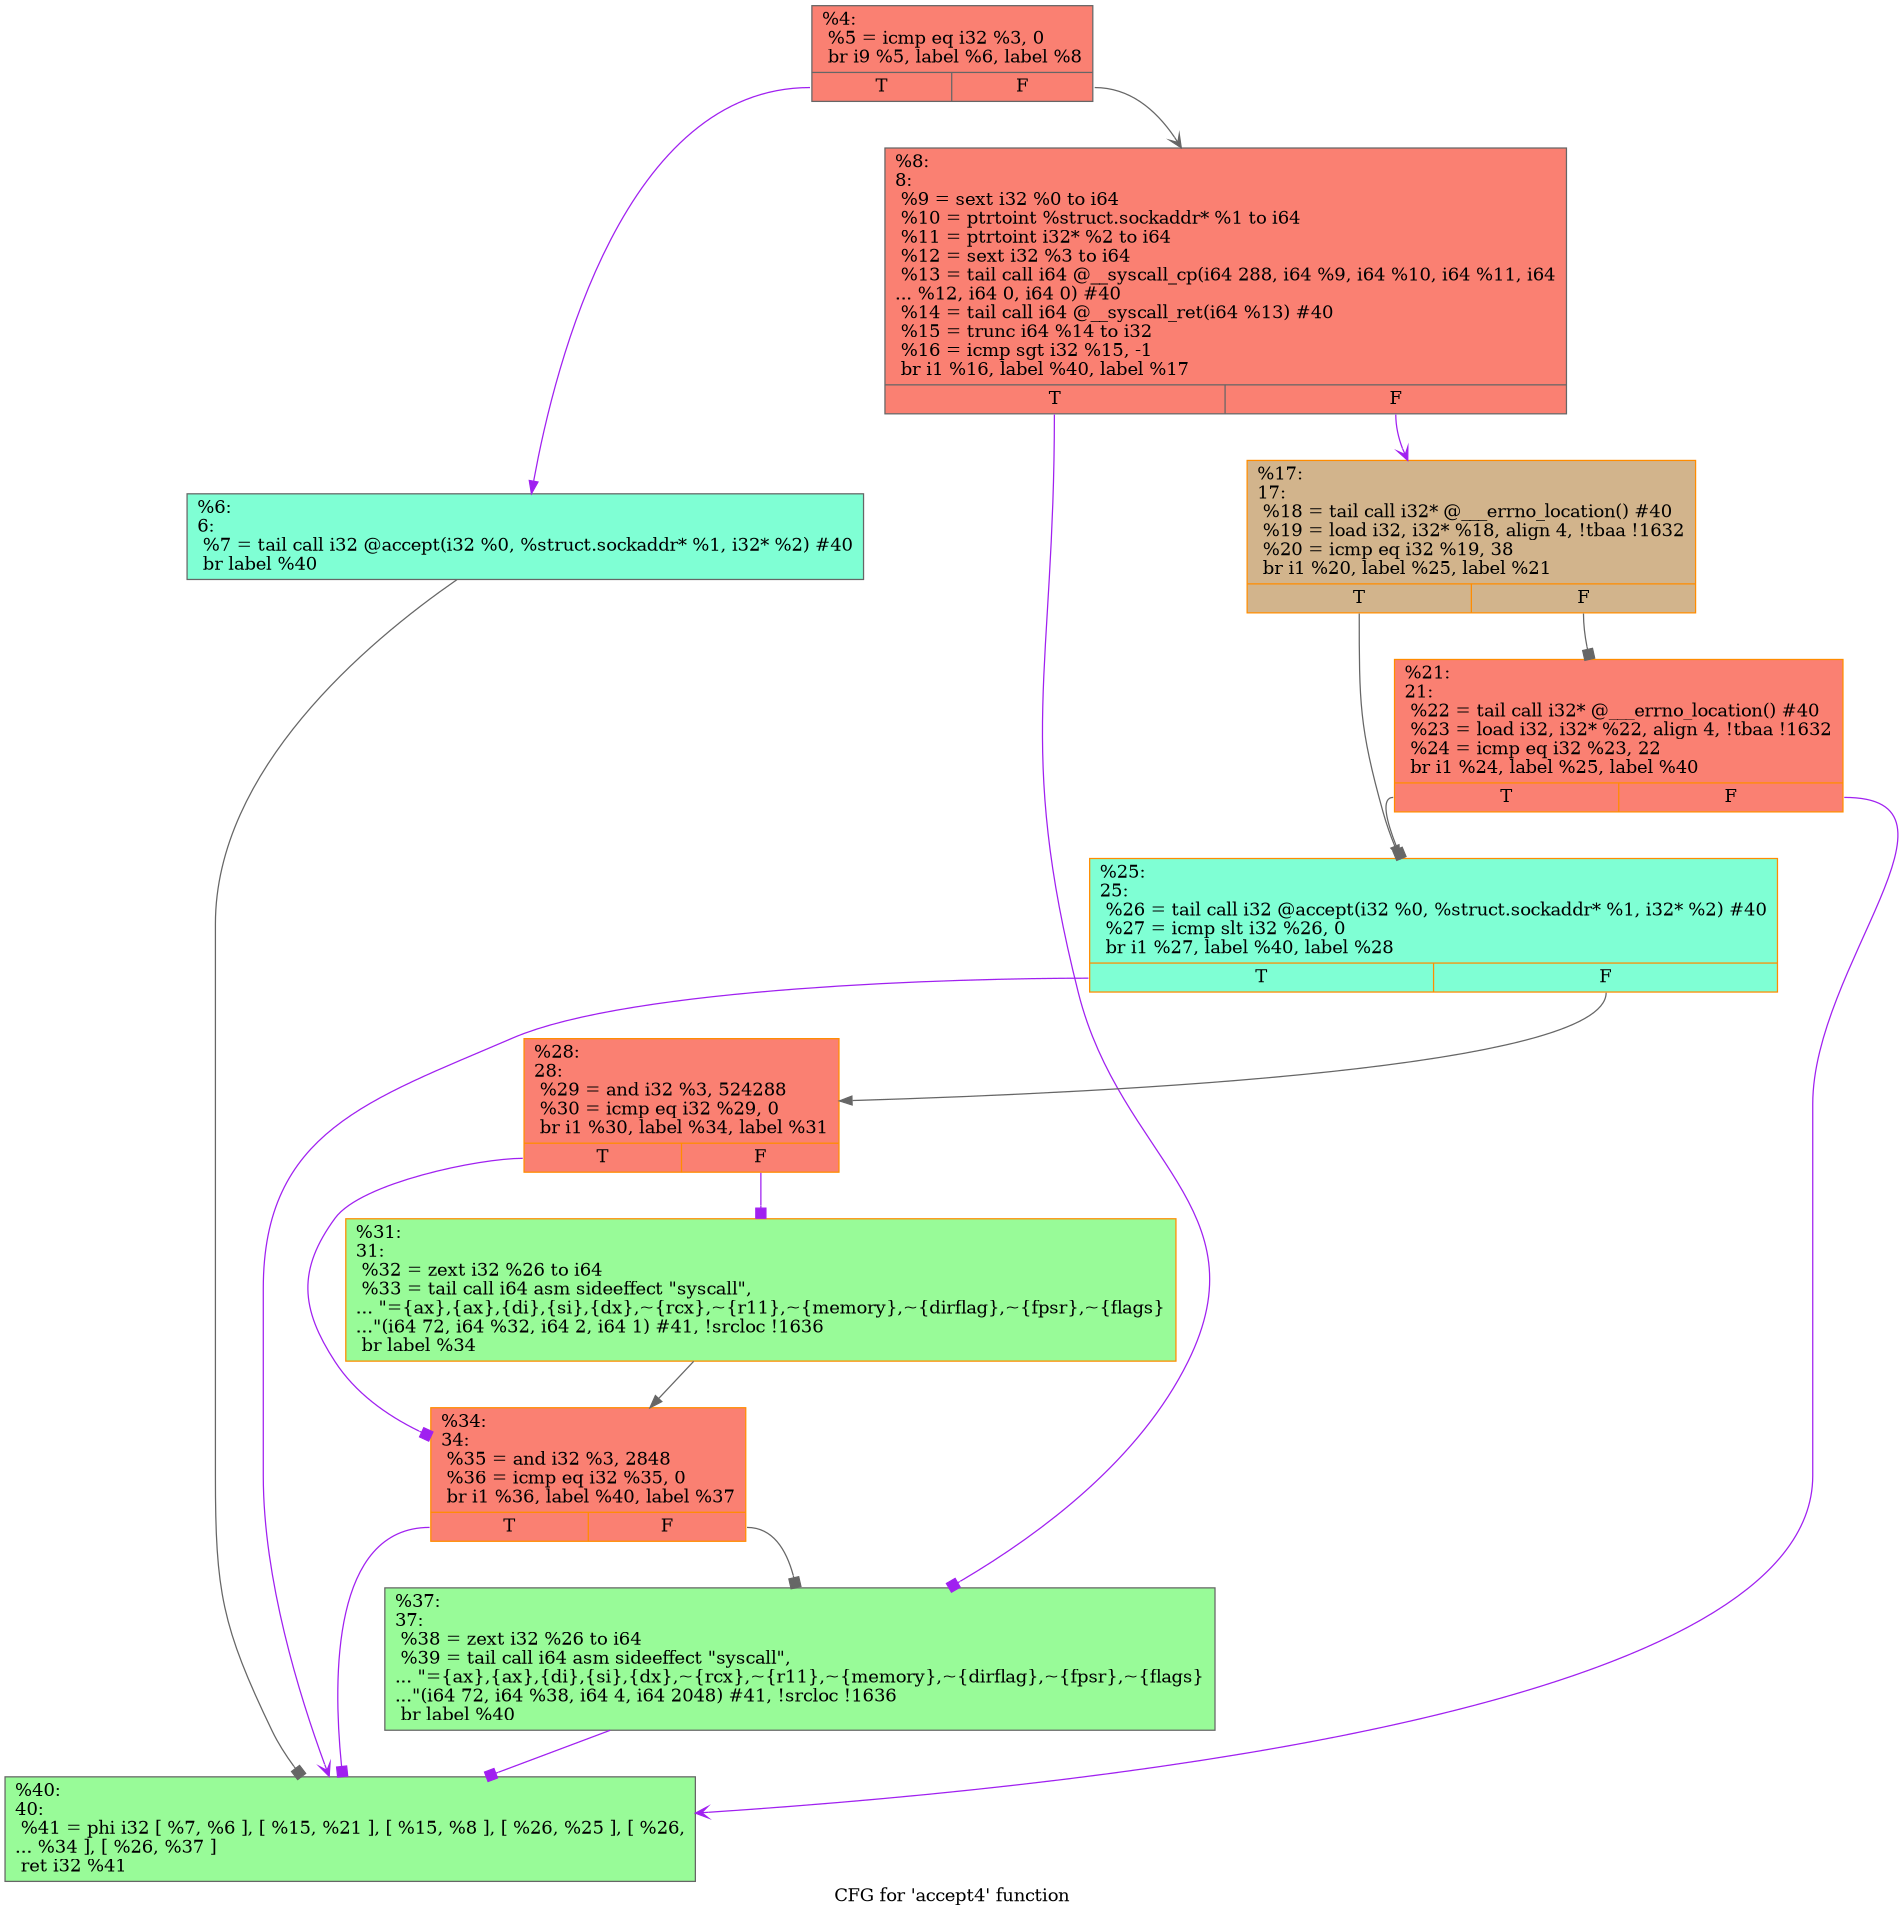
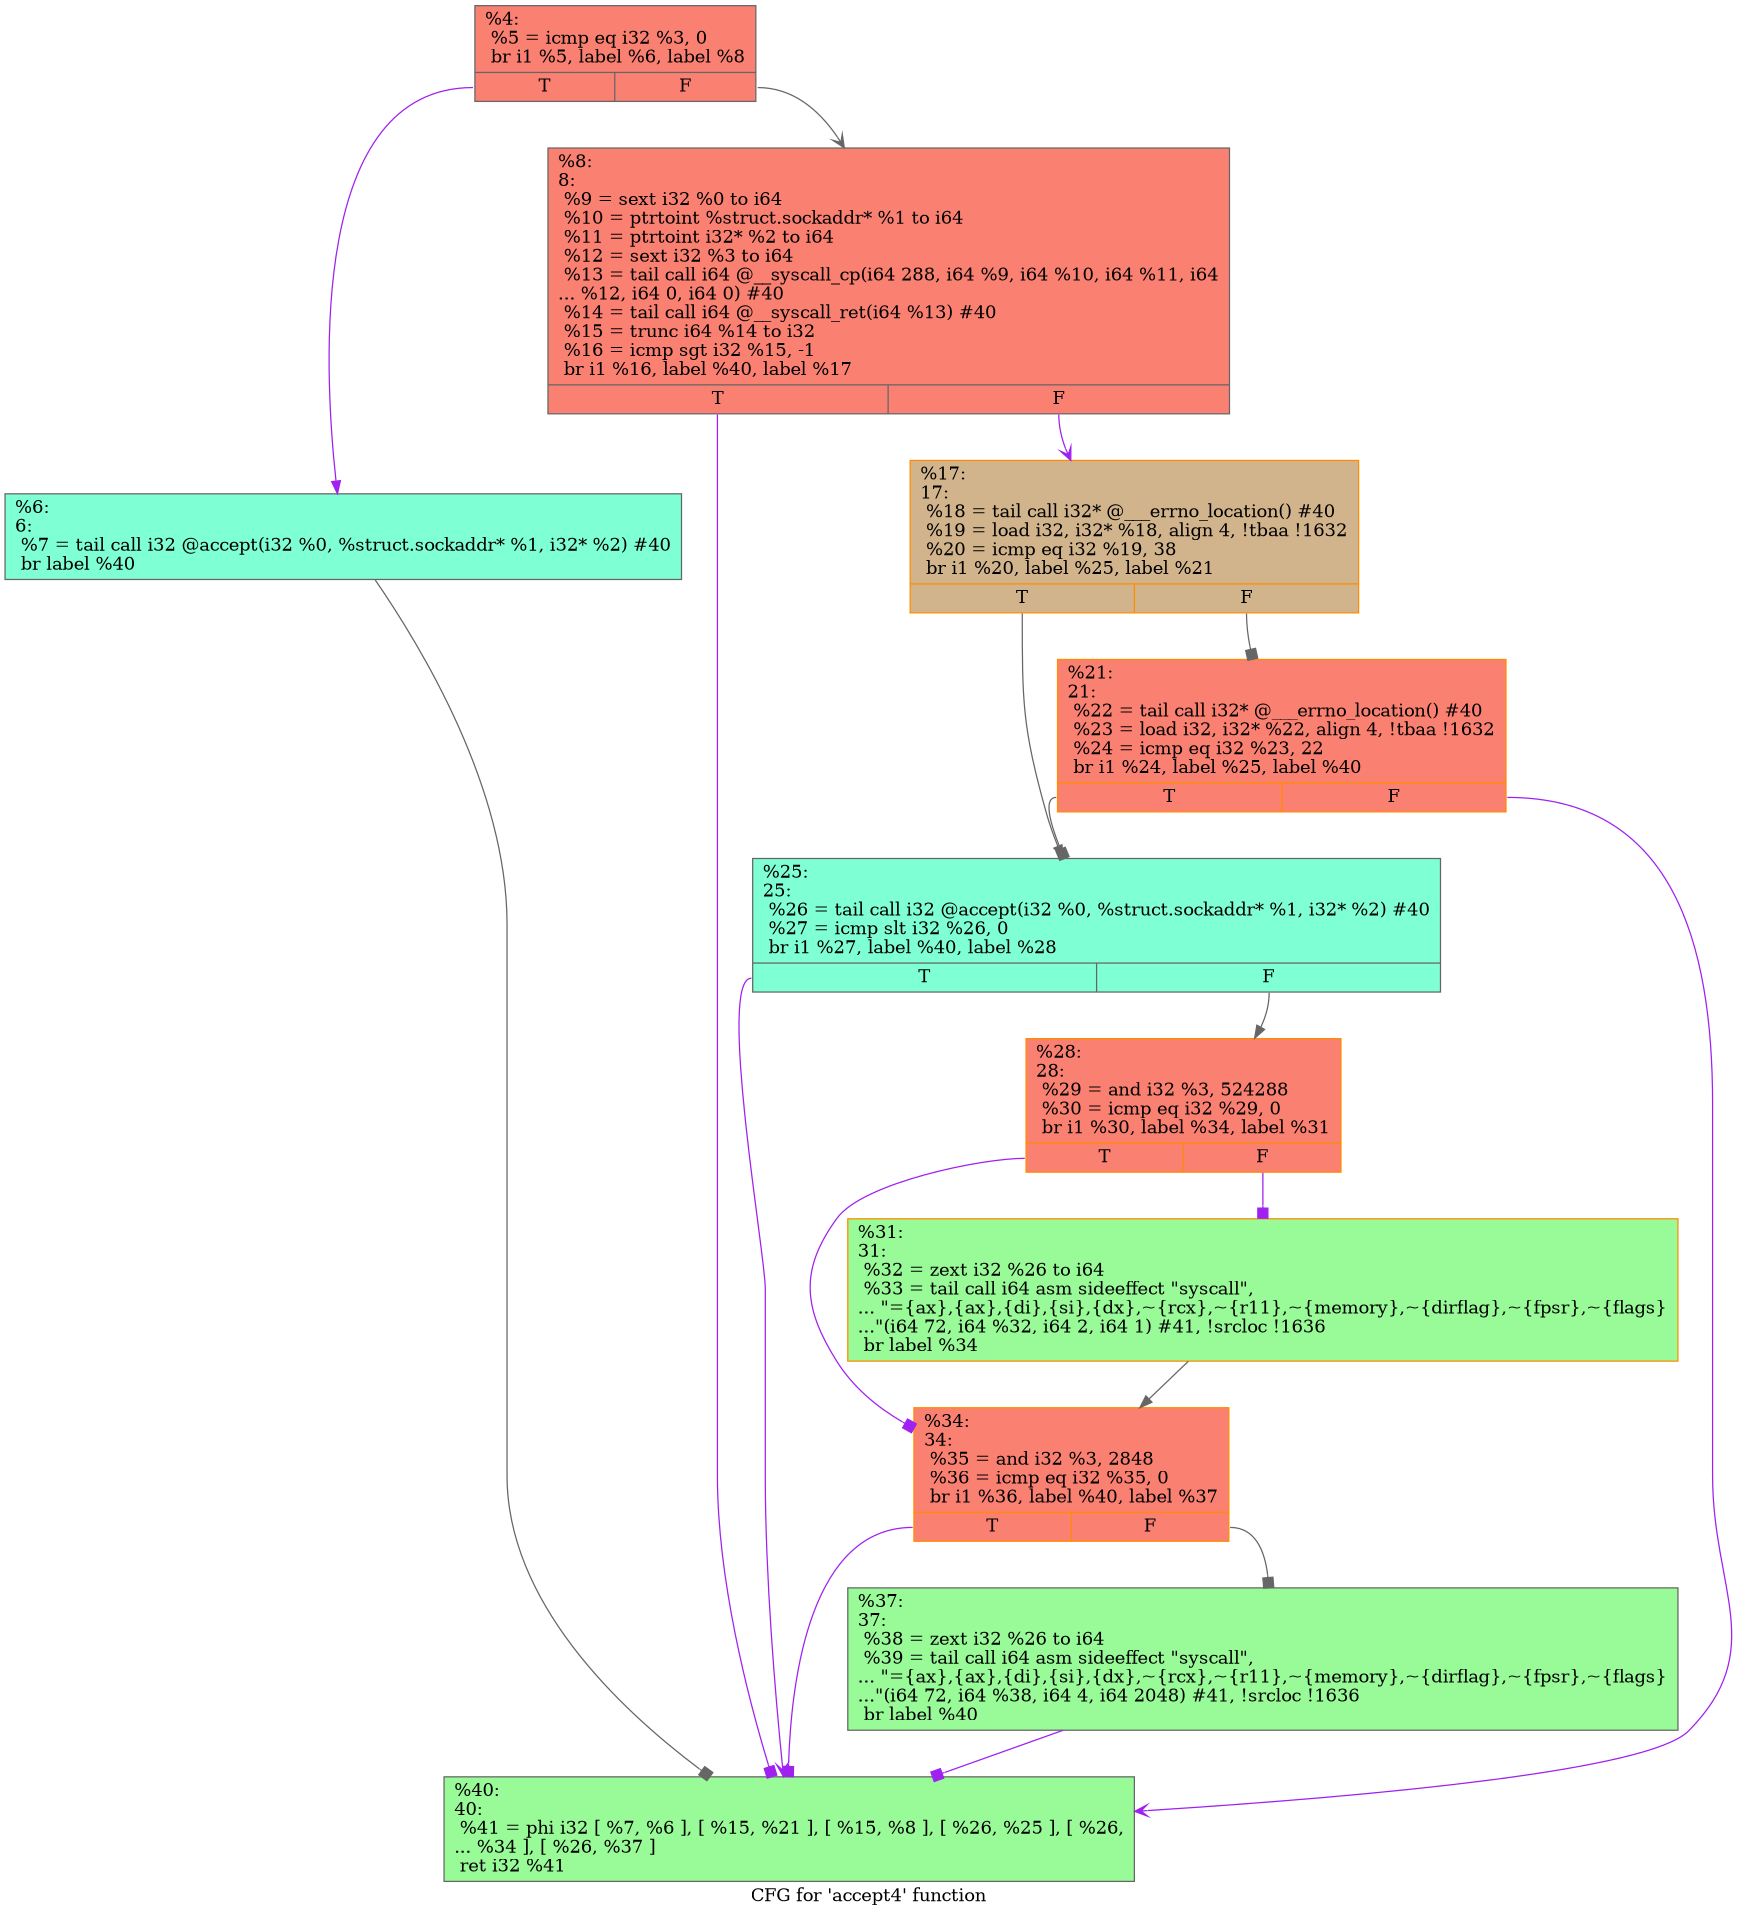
node "%4:": text "br i9 %5, label %6, label %8" -> "br i1 %5, label %6, label %8"
node "%25:": color darkorange -> gray40
edge "%8:" -> "%37:": now "%8:" -> "%40:"
